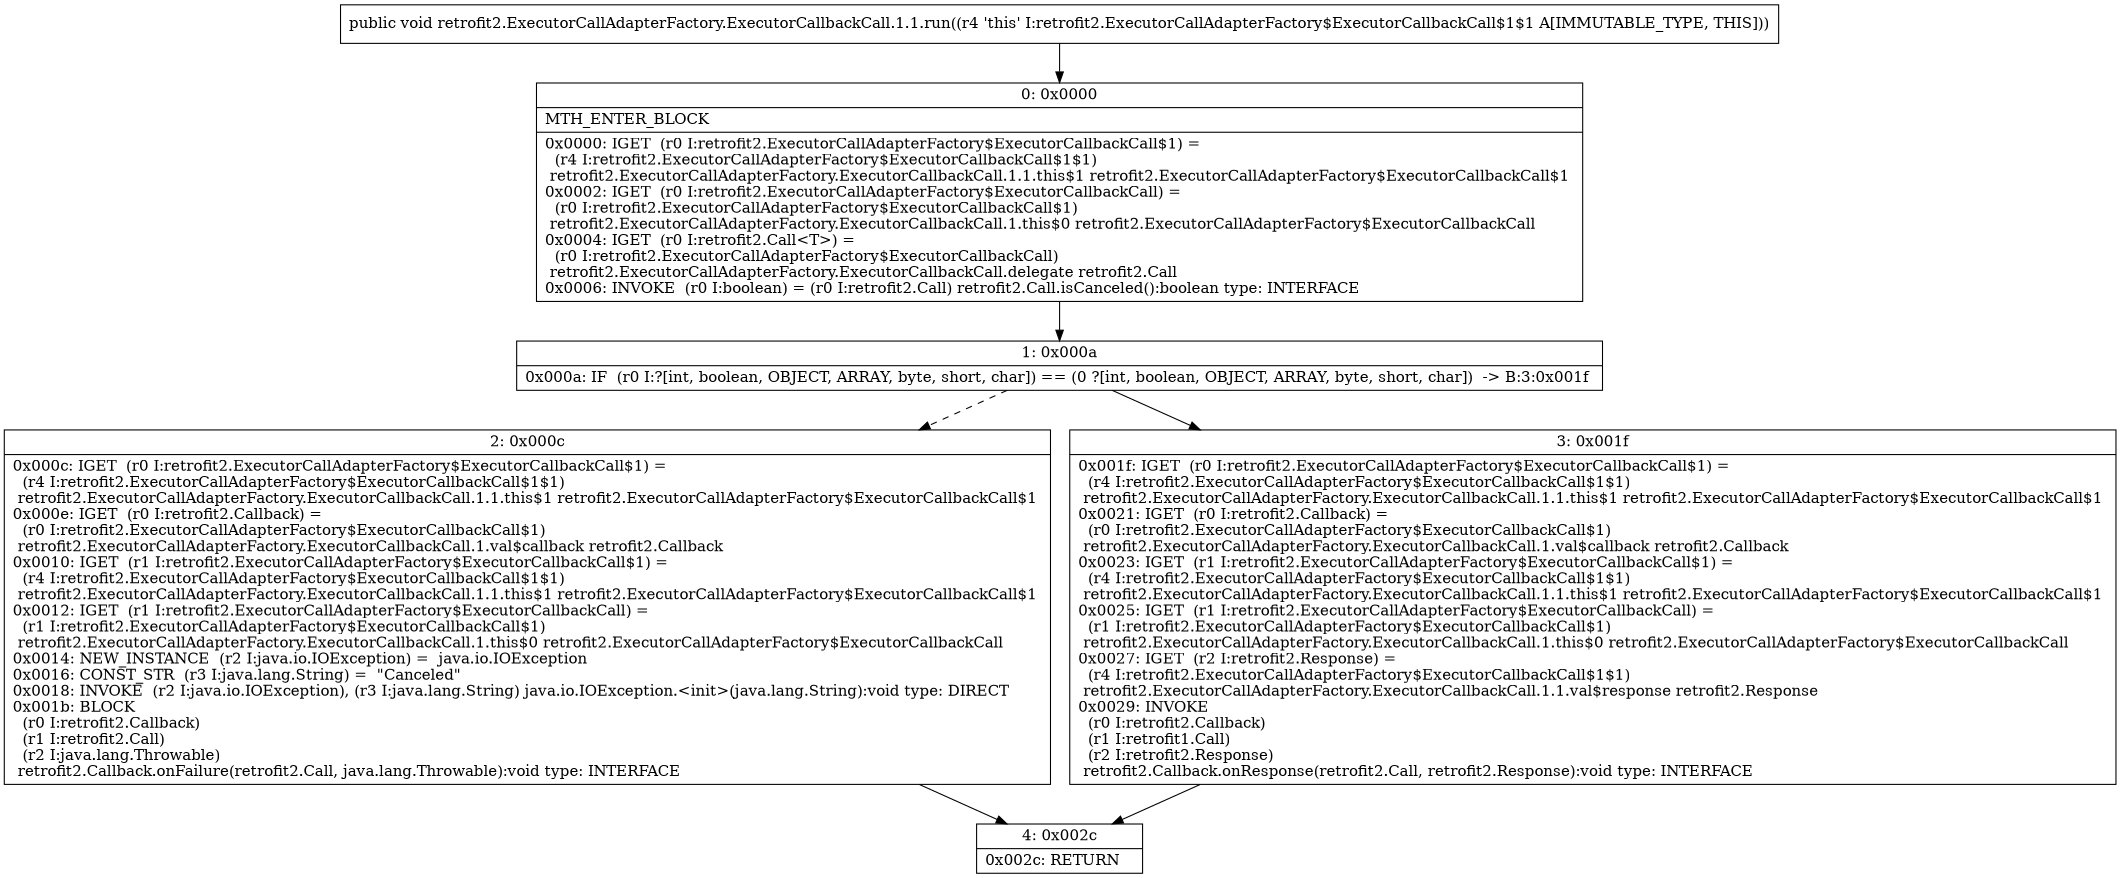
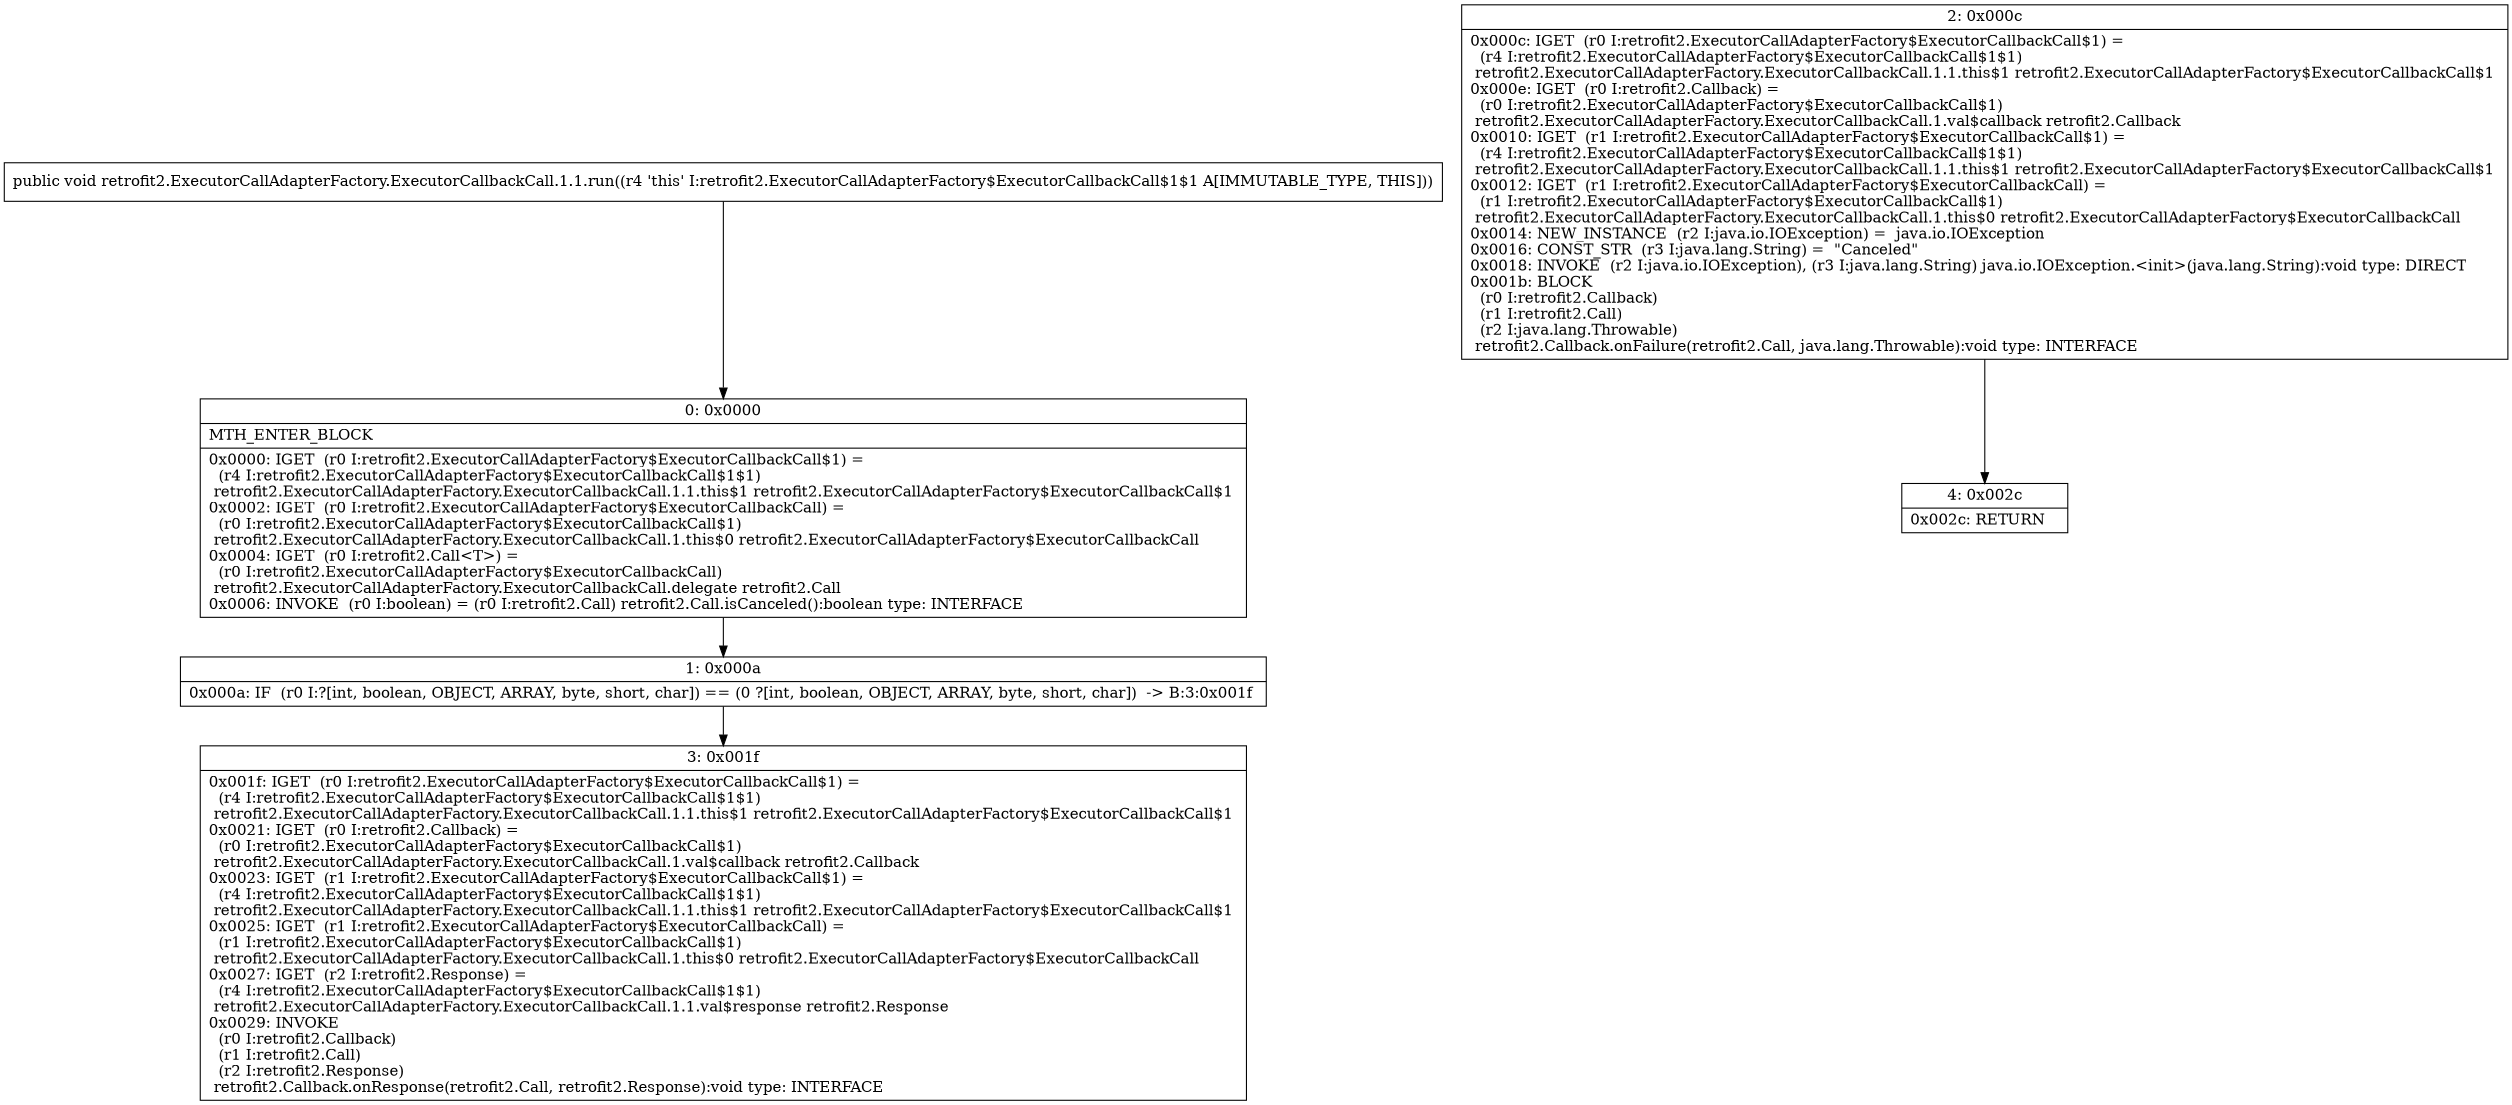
edge "1: 0x000a" -> "2: 0x000c": removed
node "3: 0x001f": text "(r1 I:retrofit1.Call)" -> "(r1 I:retrofit2.Call)"
edge "3: 0x001f" -> "4: 0x002c": removed
